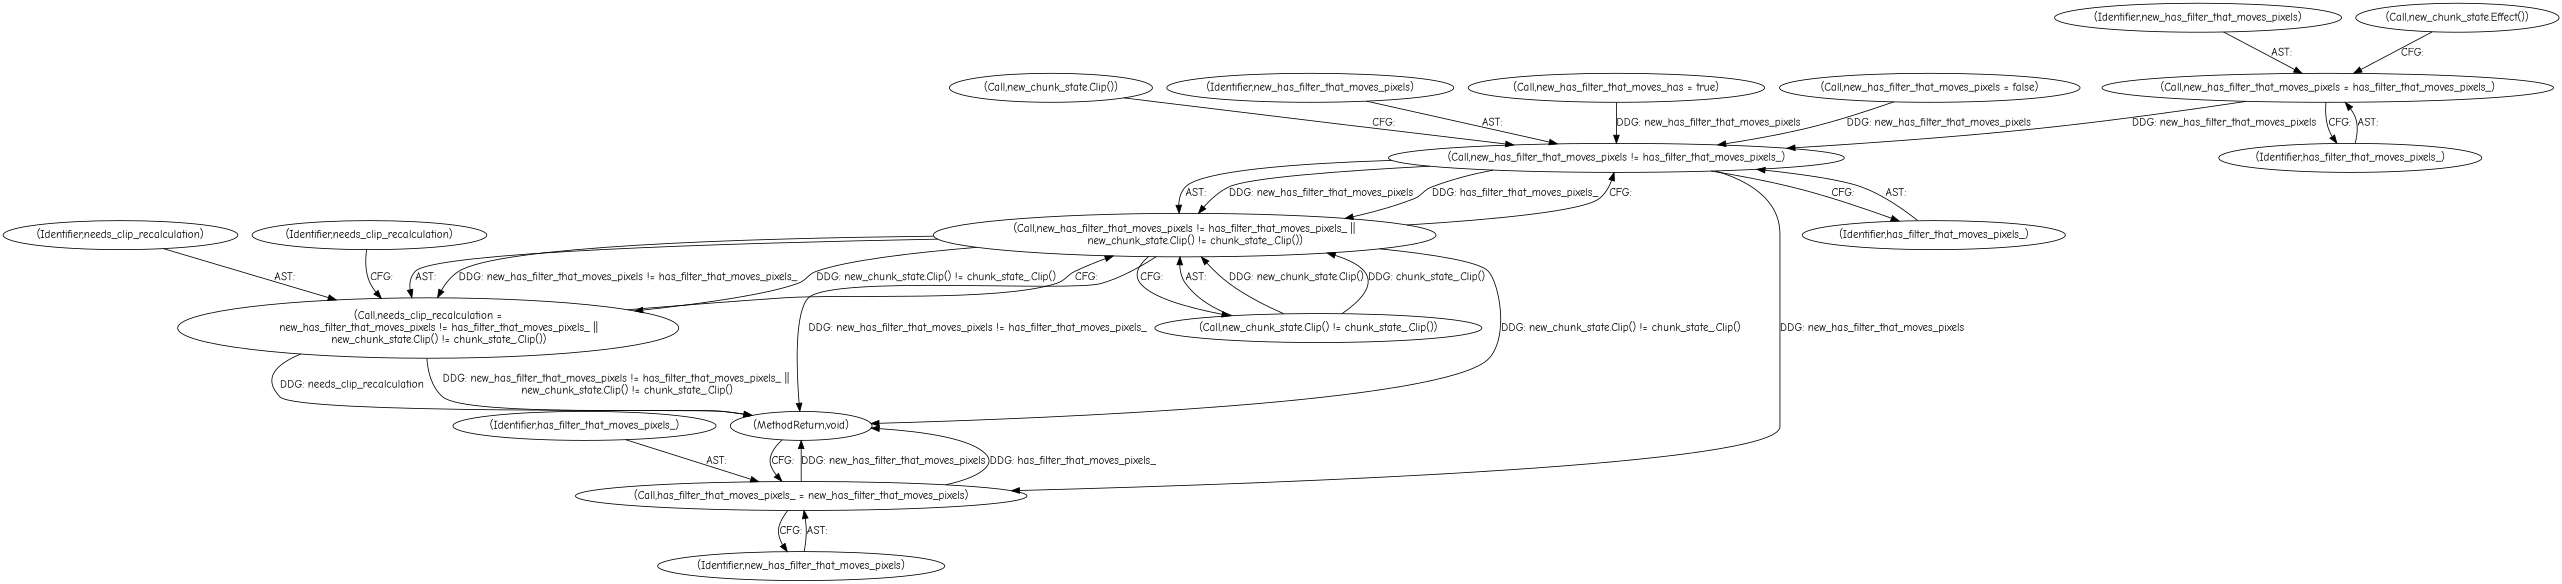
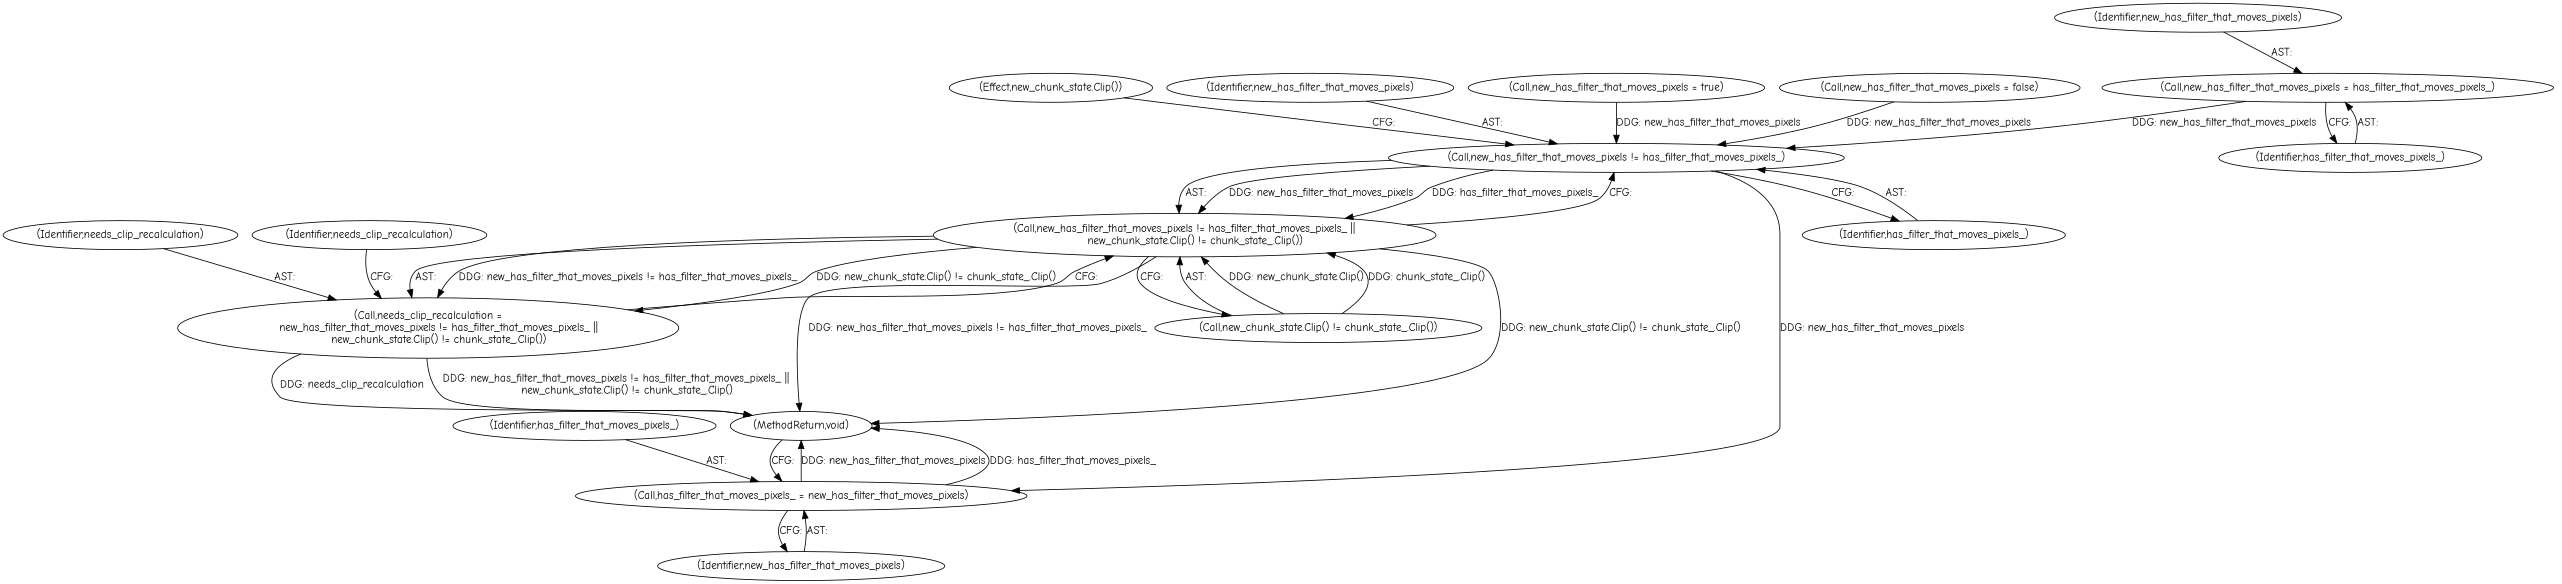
node "(Call,new_chunk_state.Effect())": removed
node "(Call,new_chunk_state.Clip())": label "(Call,new_chunk_state.Clip())" -> "(Effect,new_chunk_state.Clip())"
node "(Call,new_has_filter_that_moves_has = true)": label "(Call,new_has_filter_that_moves_has = true)" -> "(Call,new_has_filter_that_moves_pixels = true)"
